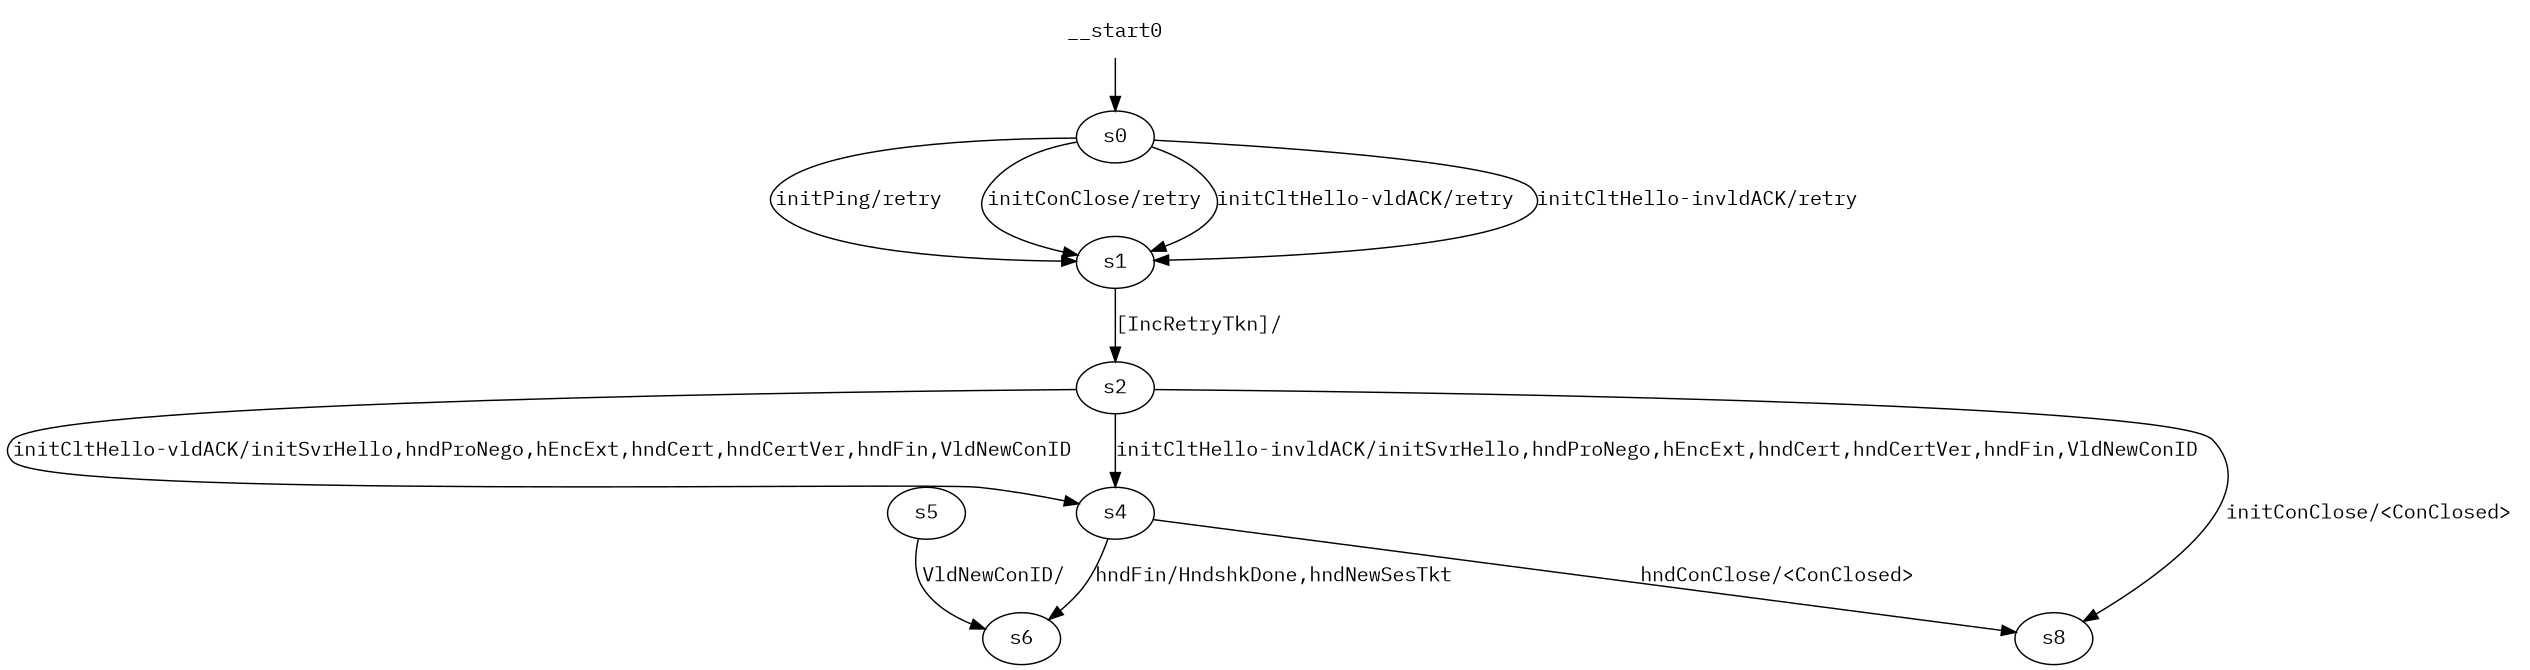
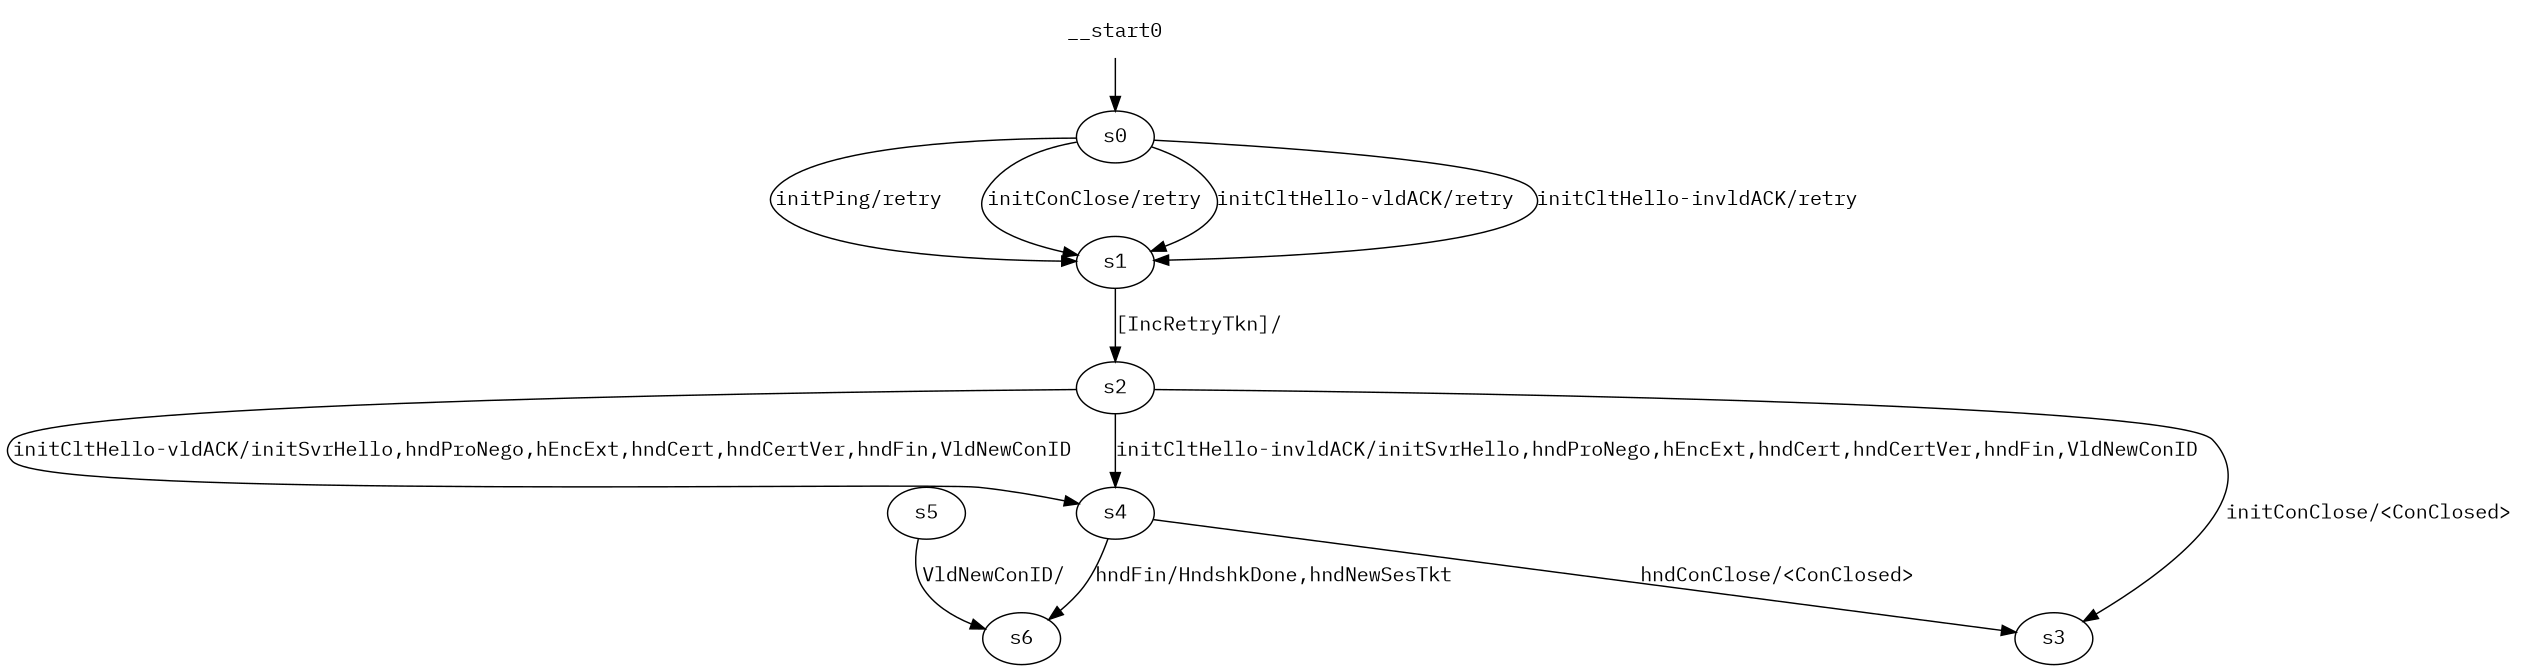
node "s8": label "s8" -> "s3"
